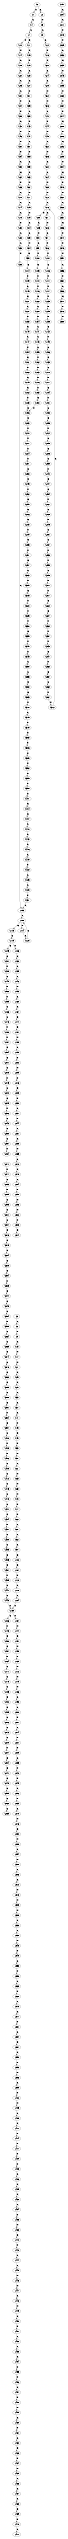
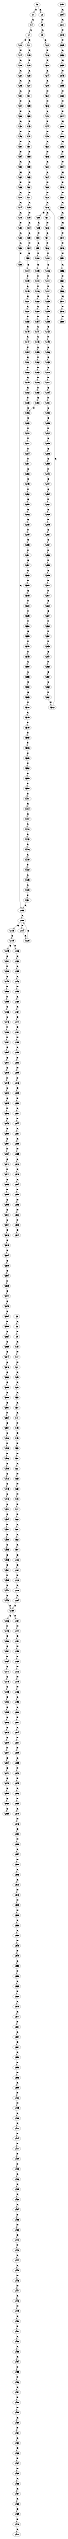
edge "S264" -> "S271": added, label "G"
